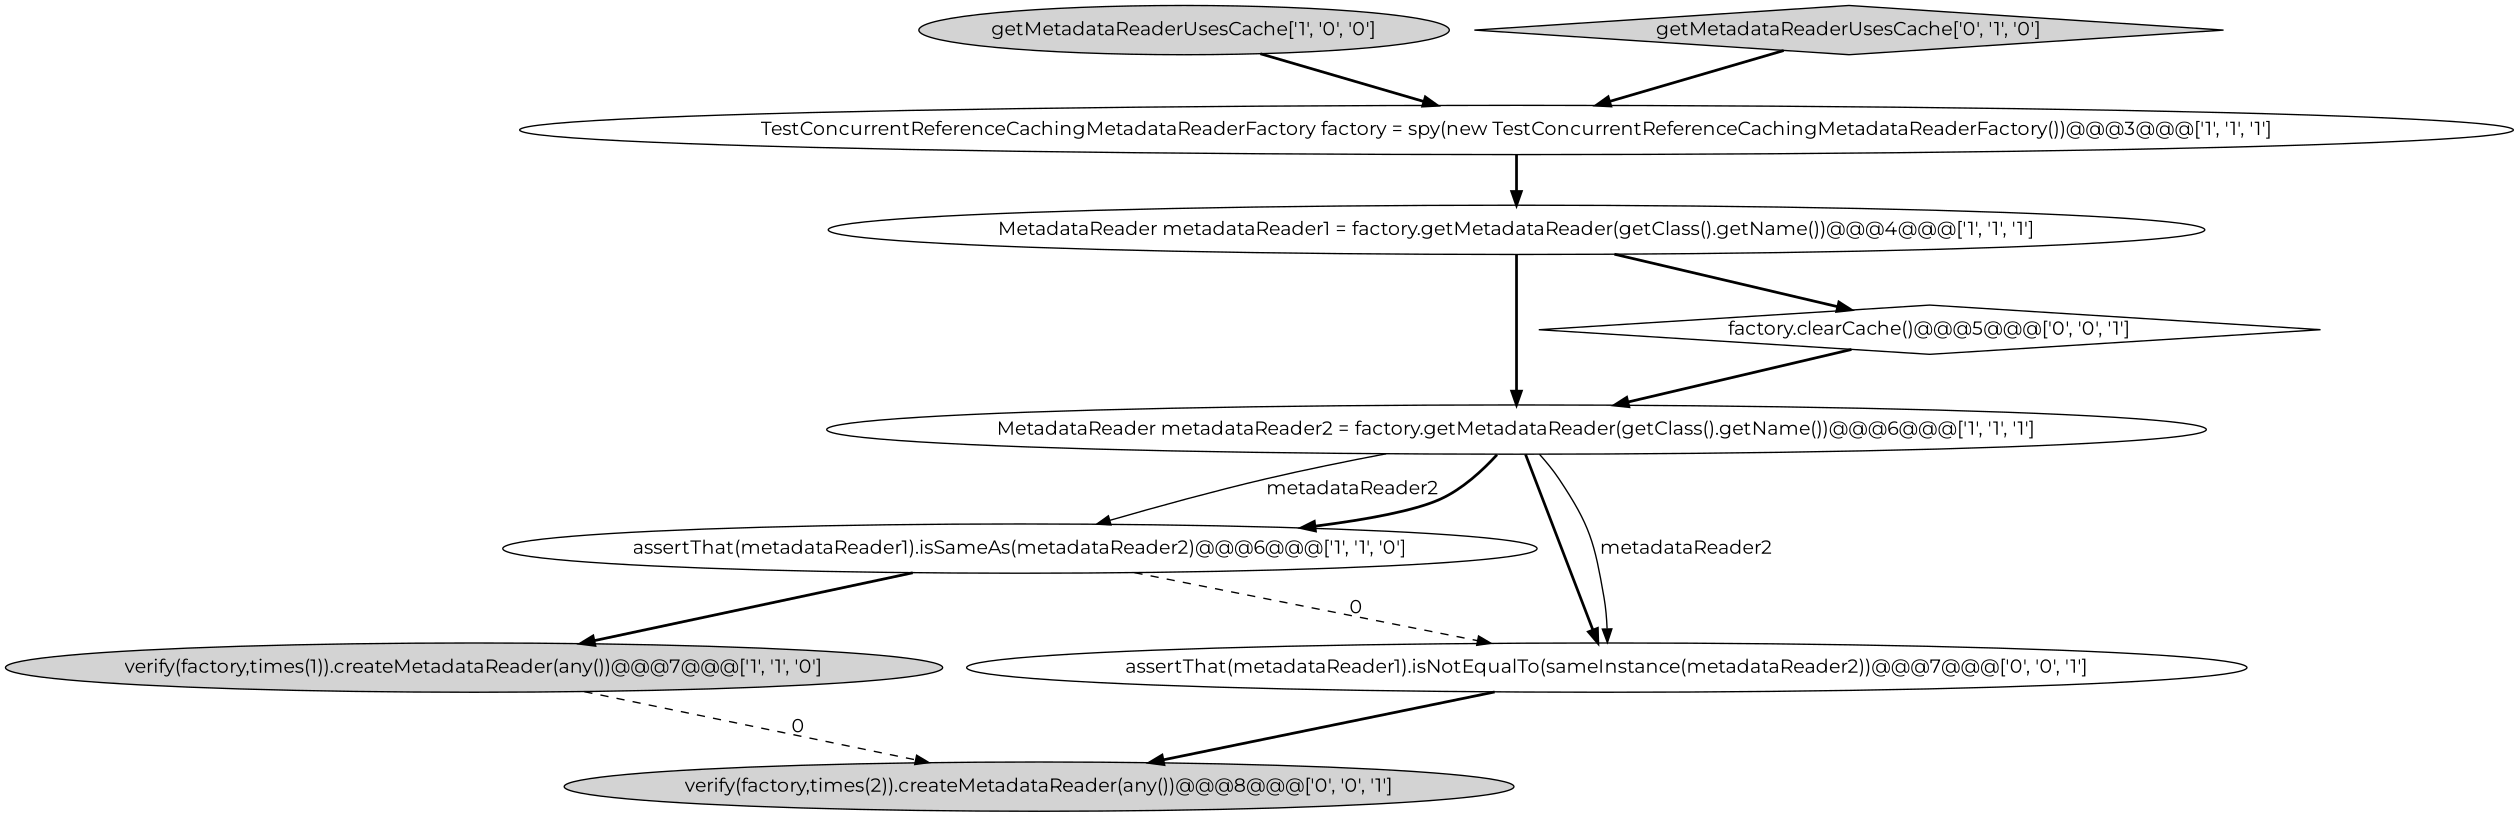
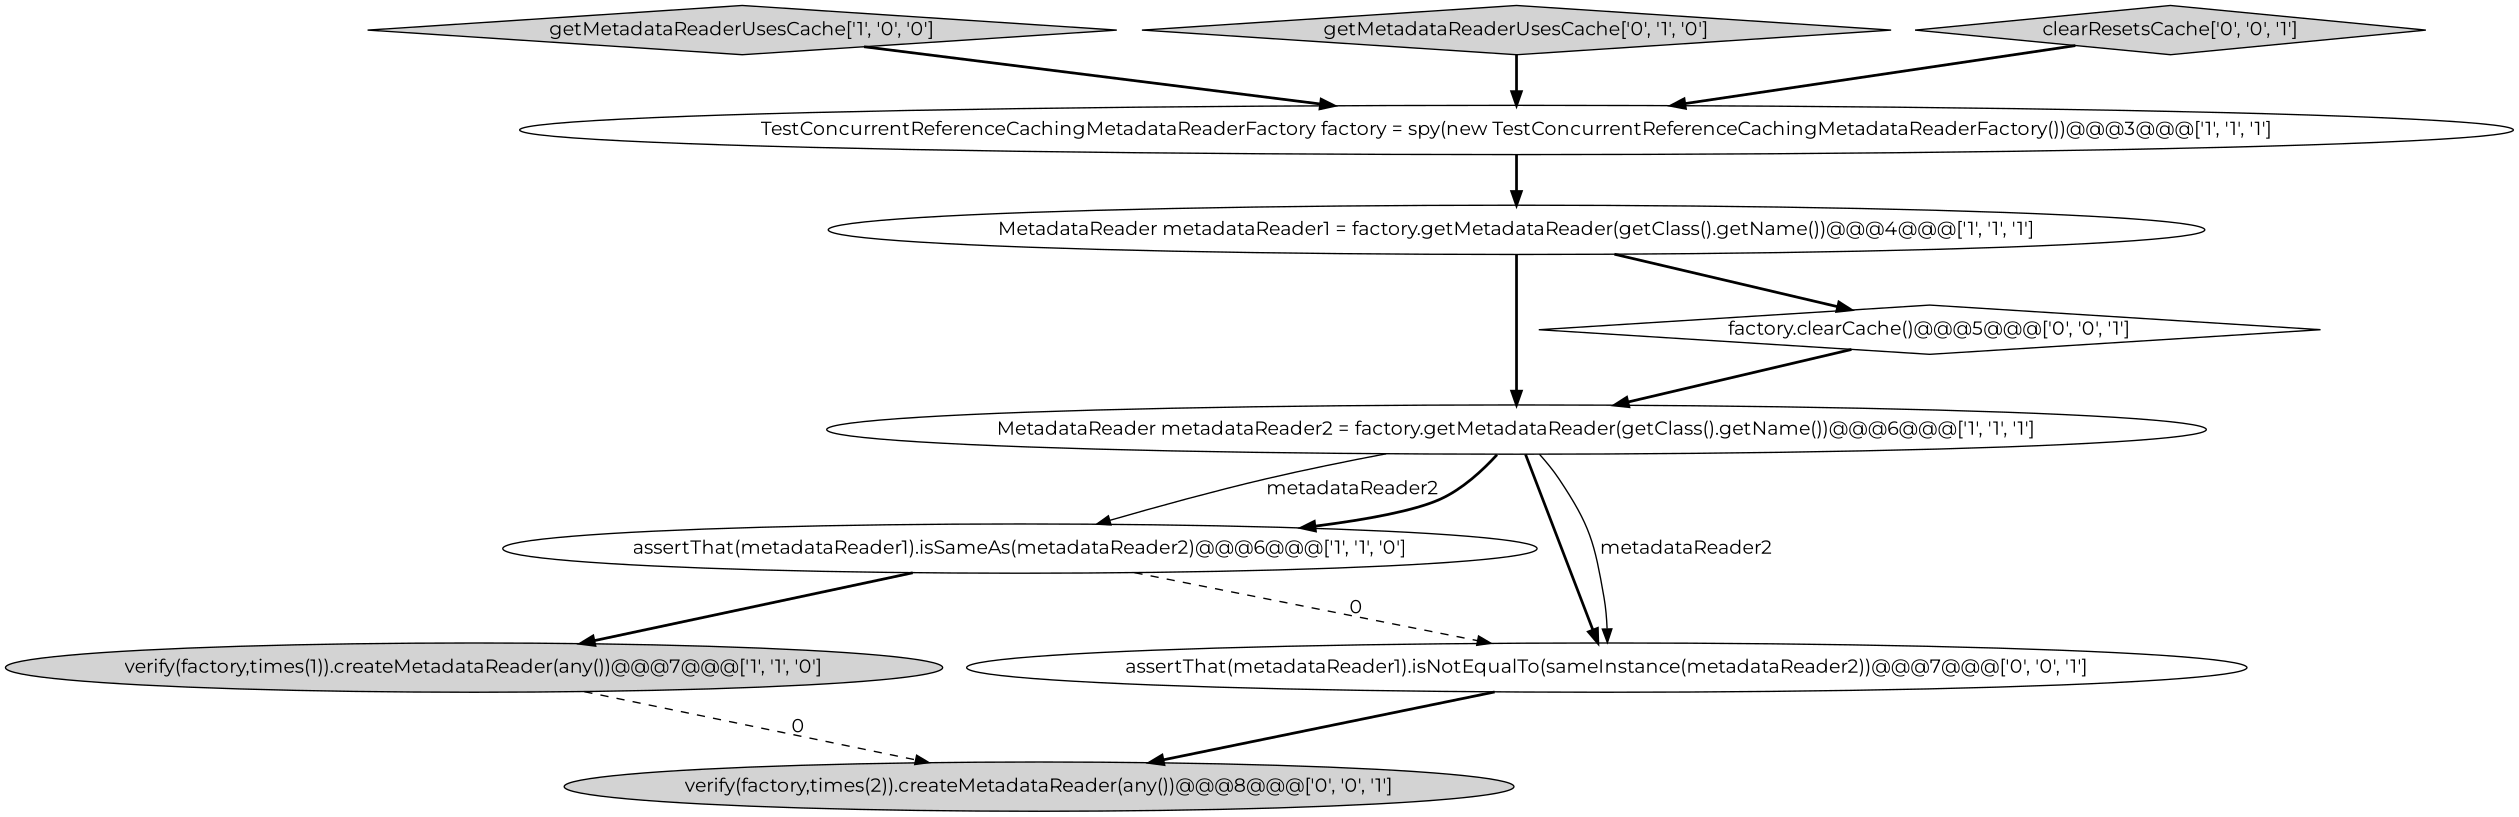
node "getMetadataReaderUsesCache['1', '0', '0']": shape ellipse -> diamond
node "clearResetsCache['0', '0', '1']": added
